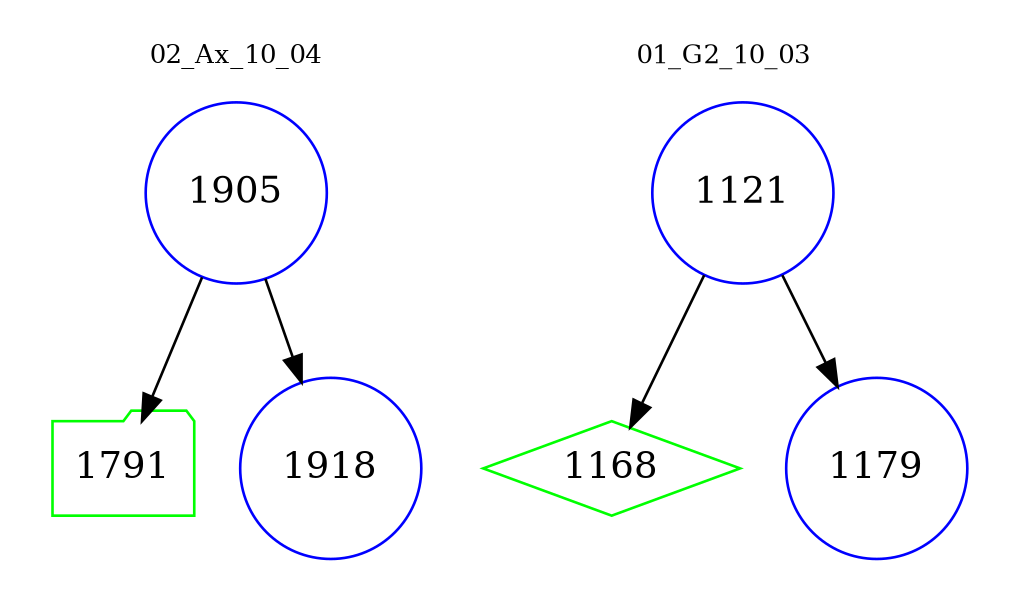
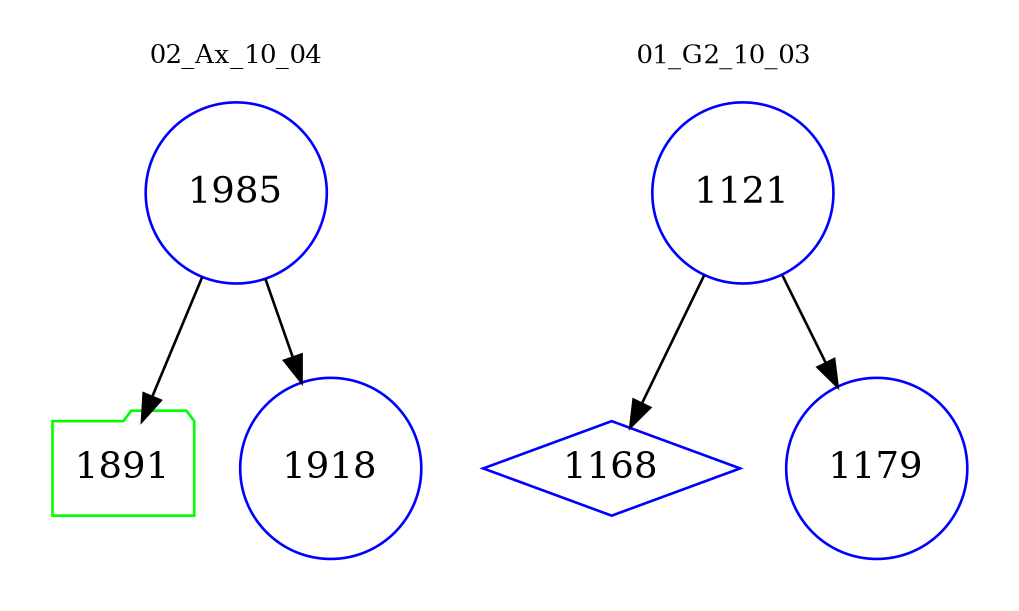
node "1905": label "1905" -> "1985"
node "1791": label "1791" -> "1891"
node "1168": color green -> blue
